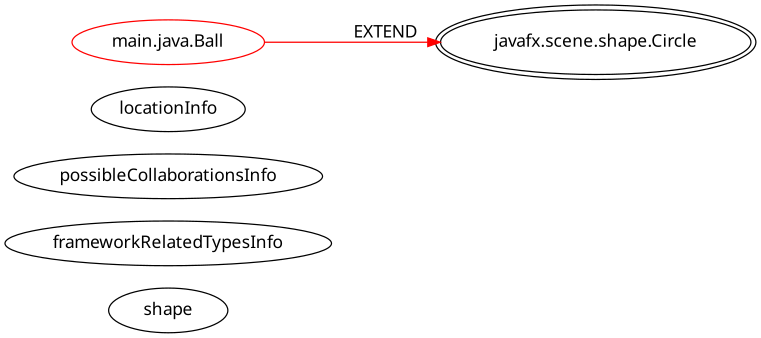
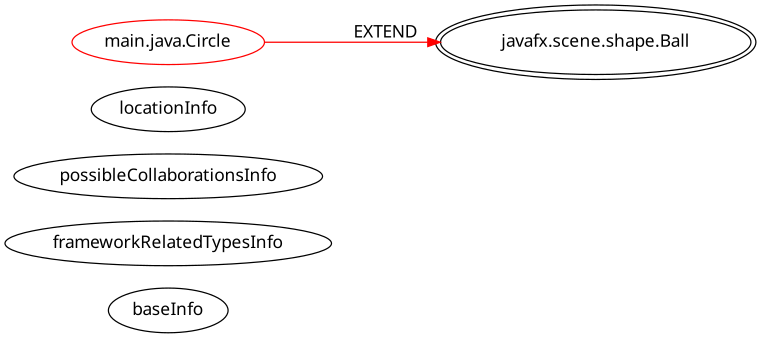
node "main.java.Ball": label "main.java.Ball" -> "main.java.Circle"
node "javafx.scene.shape.Circle": label "javafx.scene.shape.Circle" -> "javafx.scene.shape.Ball"
node "shape": label "shape" -> "baseInfo"
